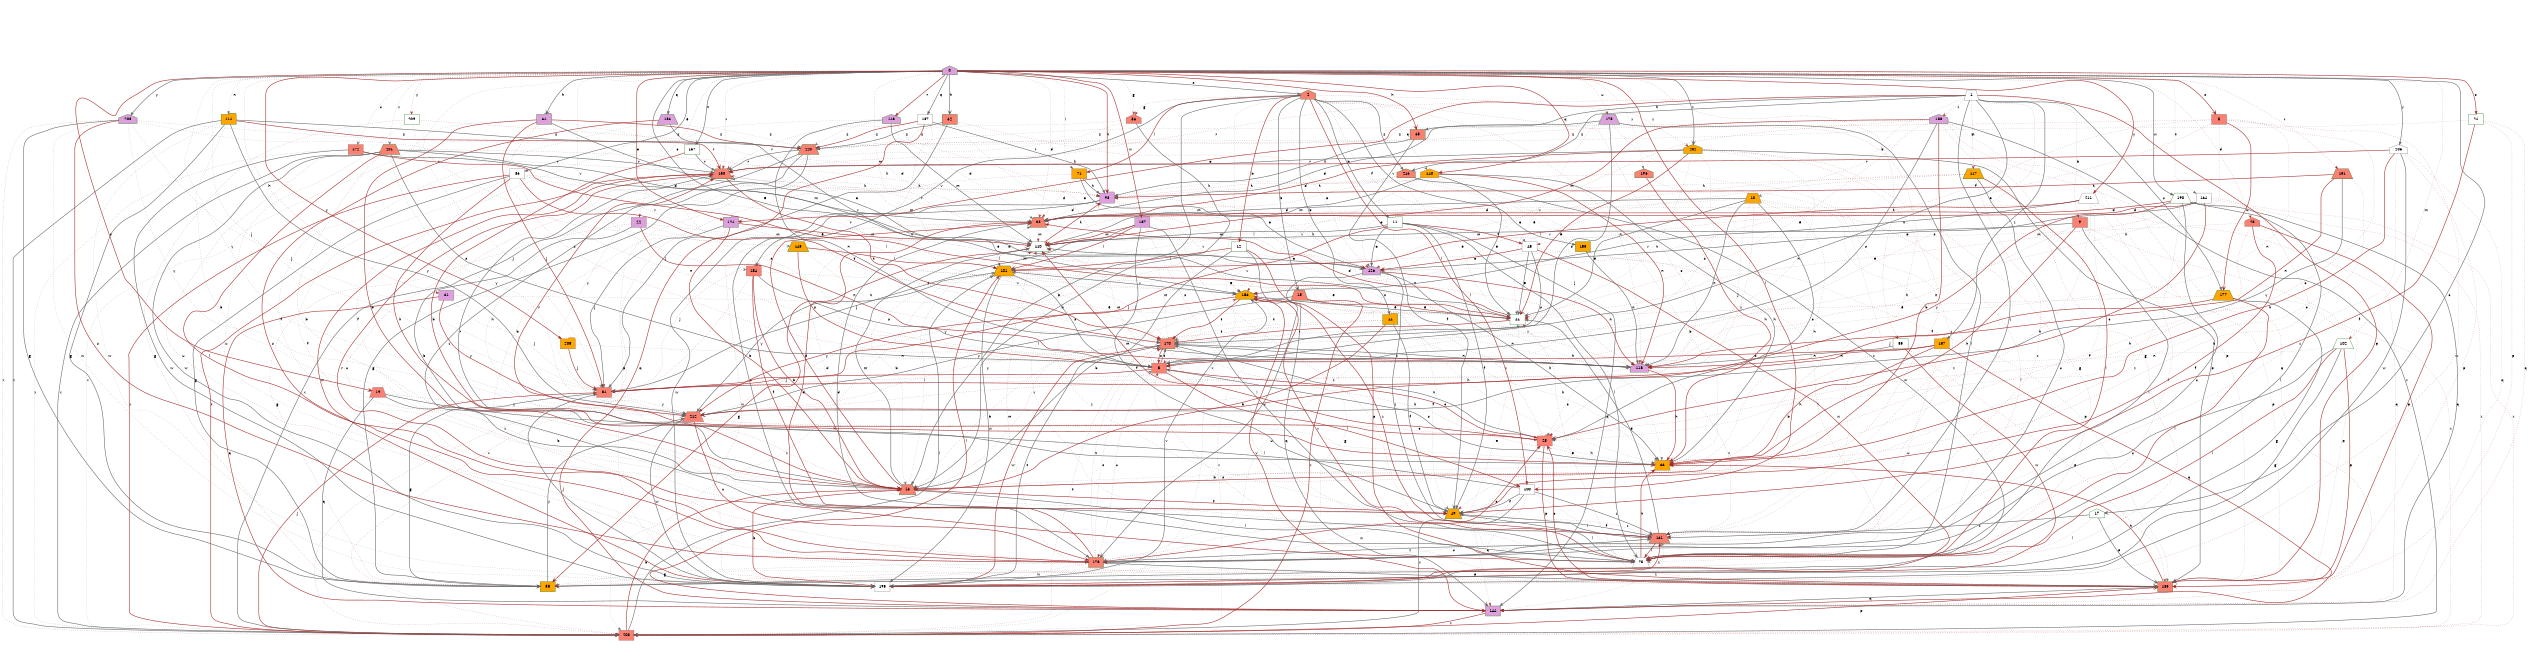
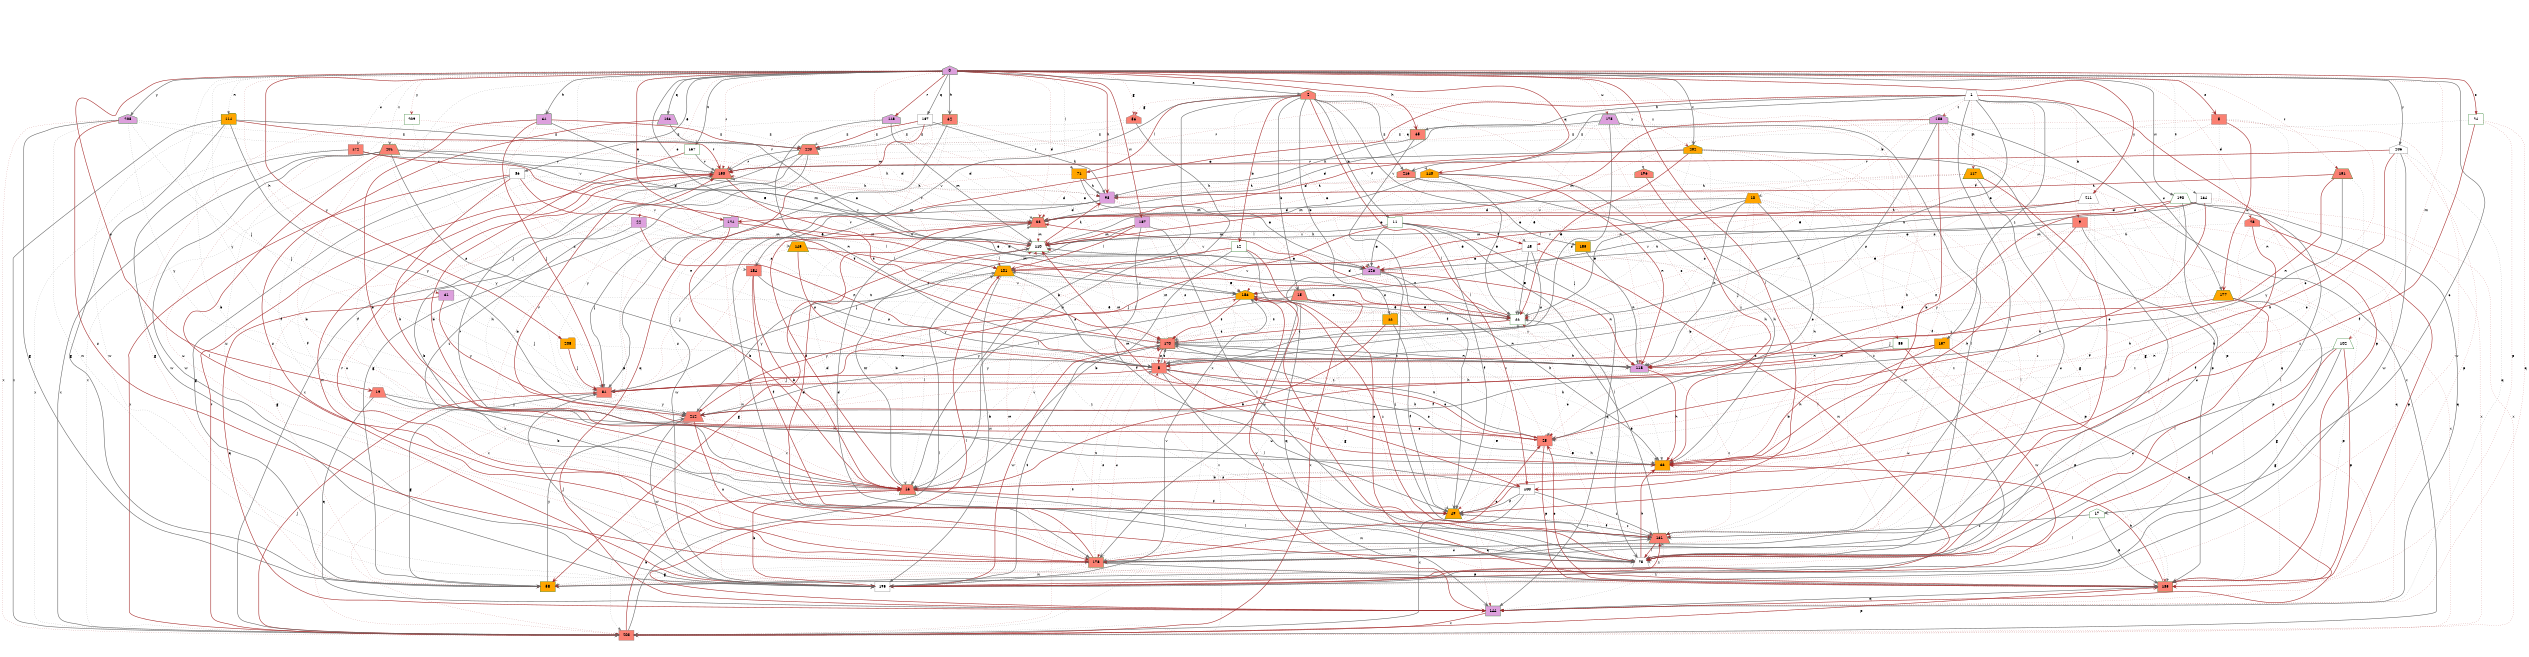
edge "62" -> "178": added, label "u"
edge "49" -> "75": now "8" -> "75"
